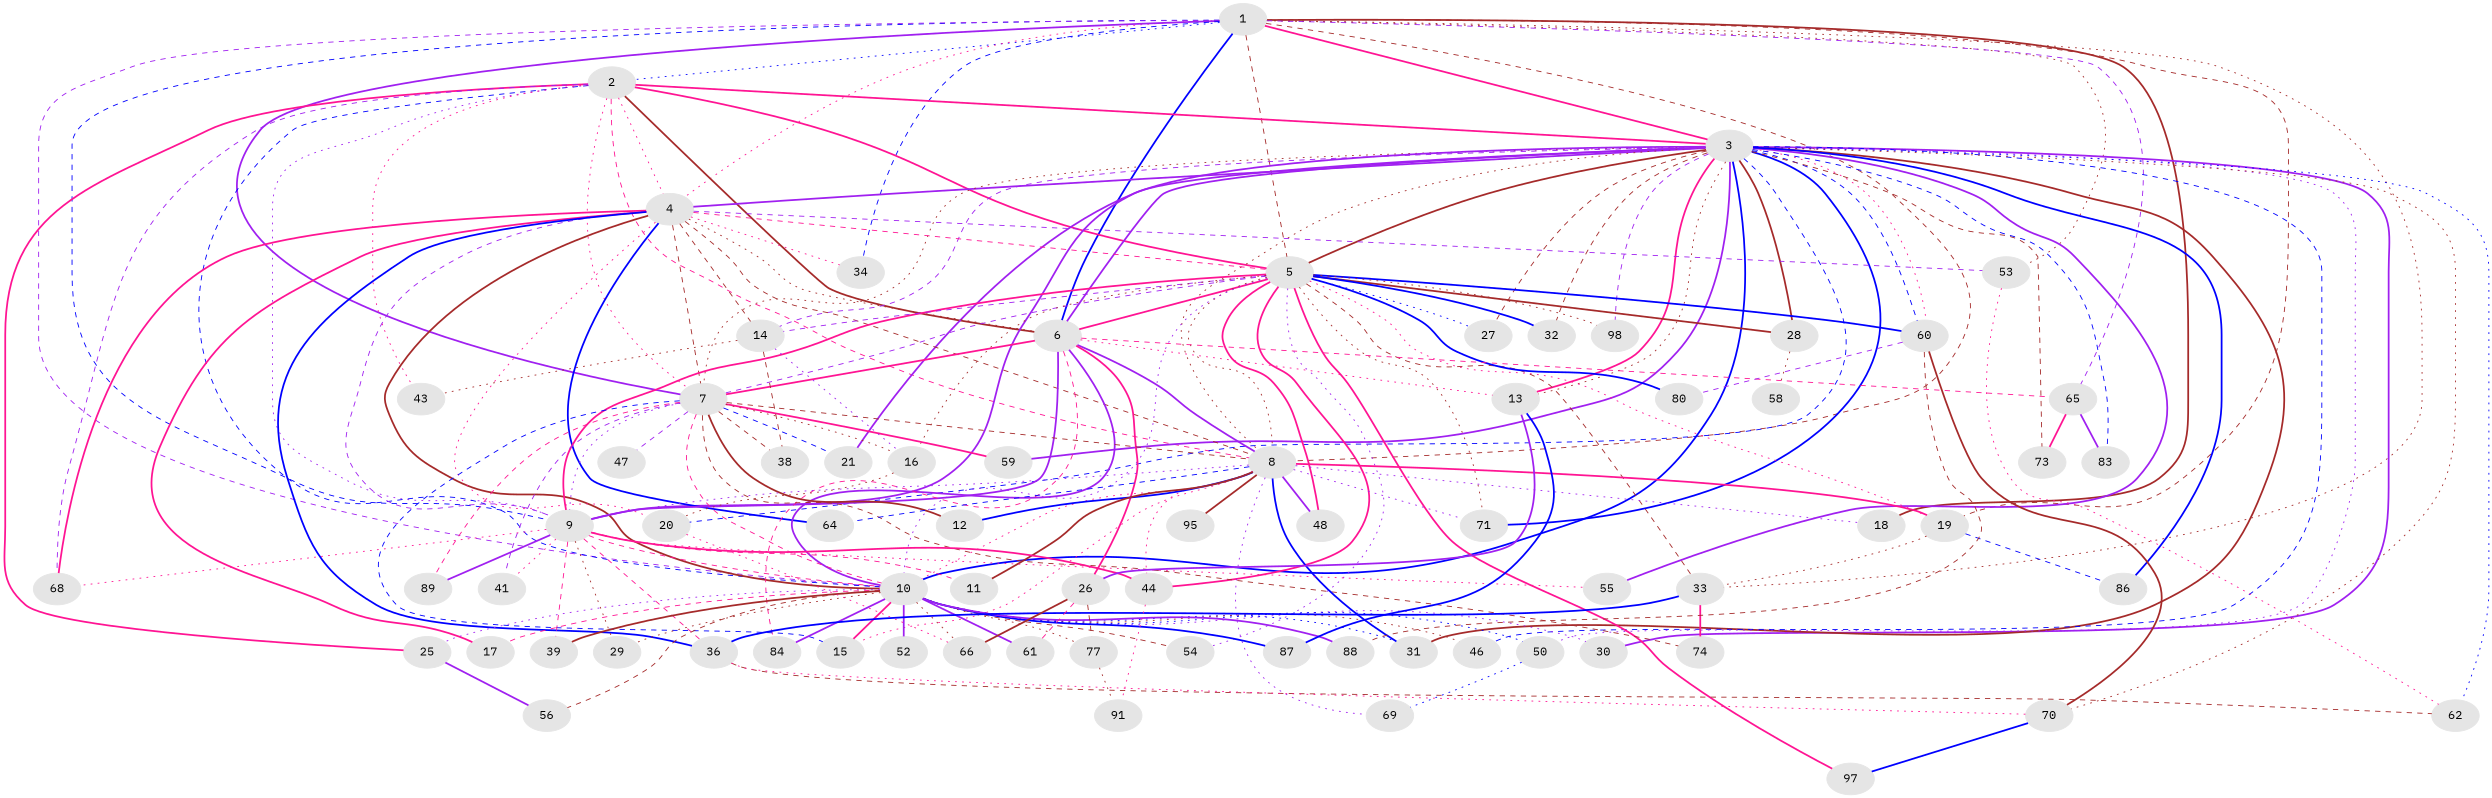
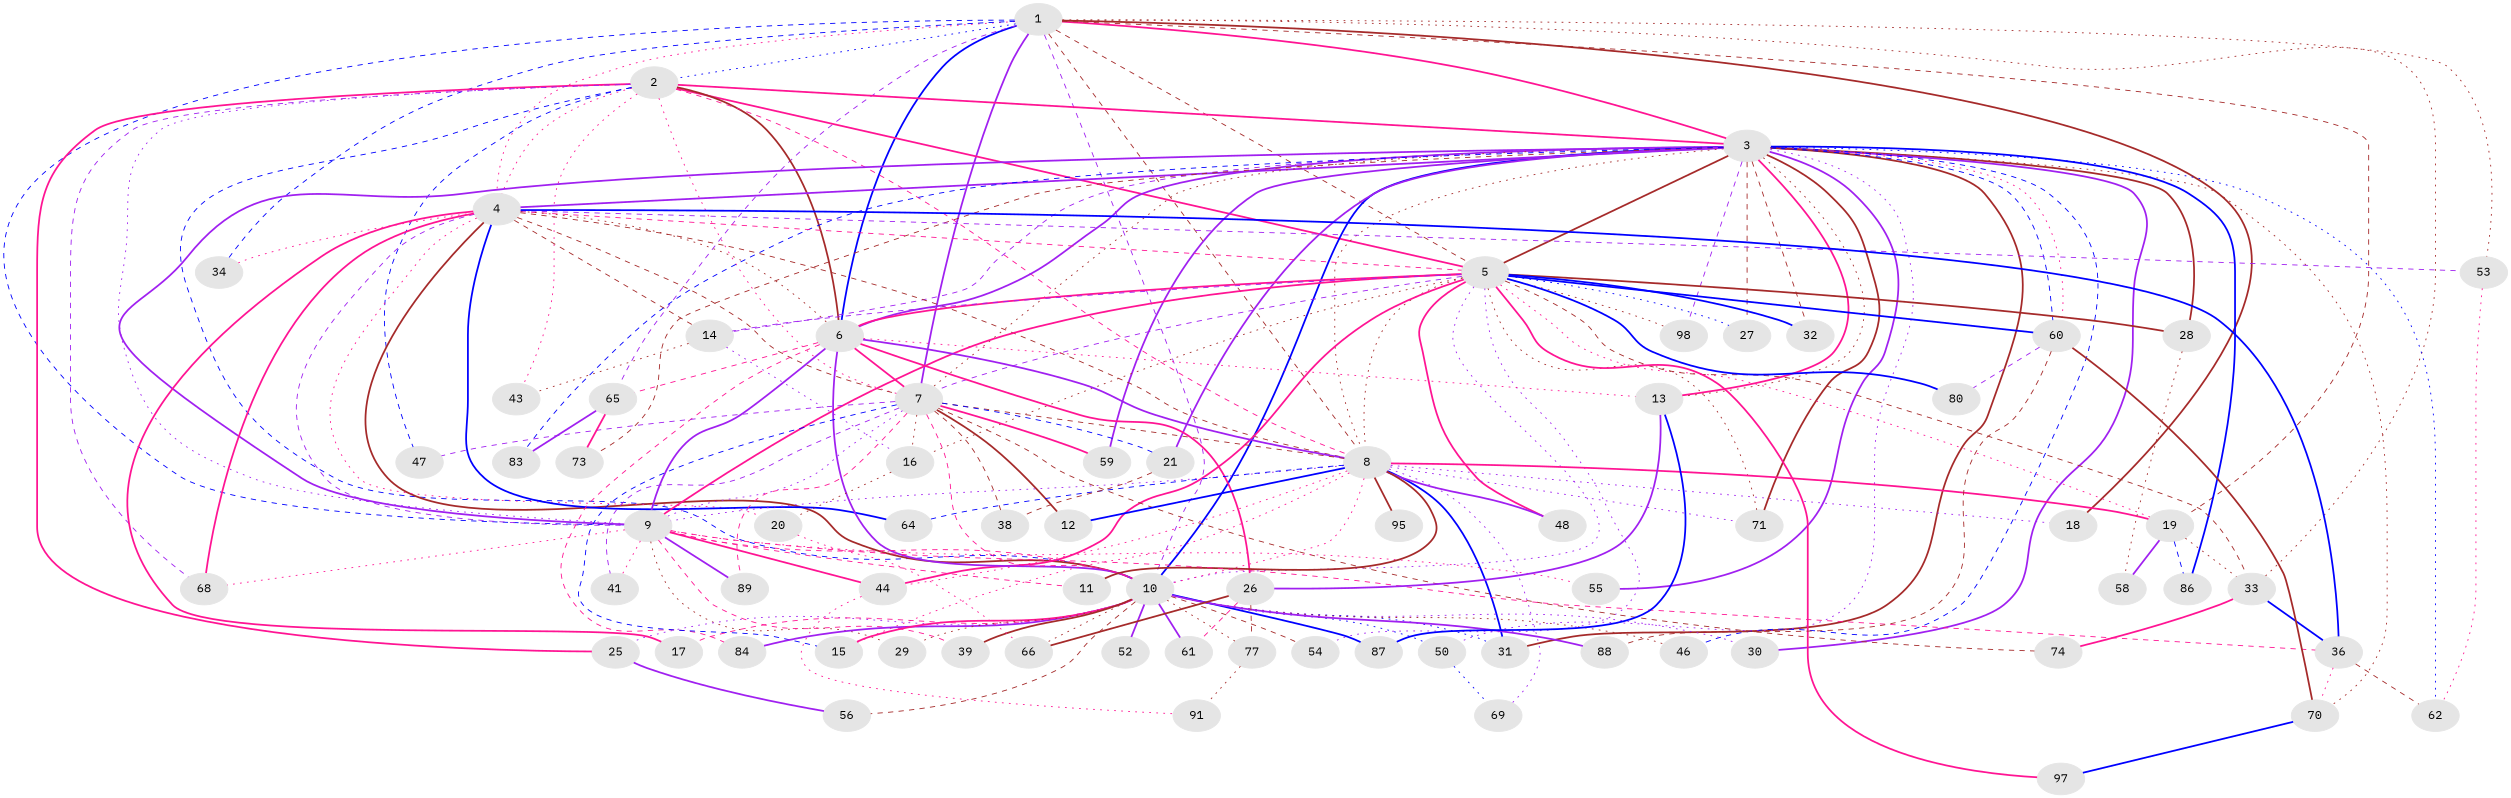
edge "2" -- "47": added
edge "14" -- "38": now "21" -- "38"
edge "3" -- "71": color blue -> brown
edge "3" -- "20": removed
edge "19" -- "58": added
